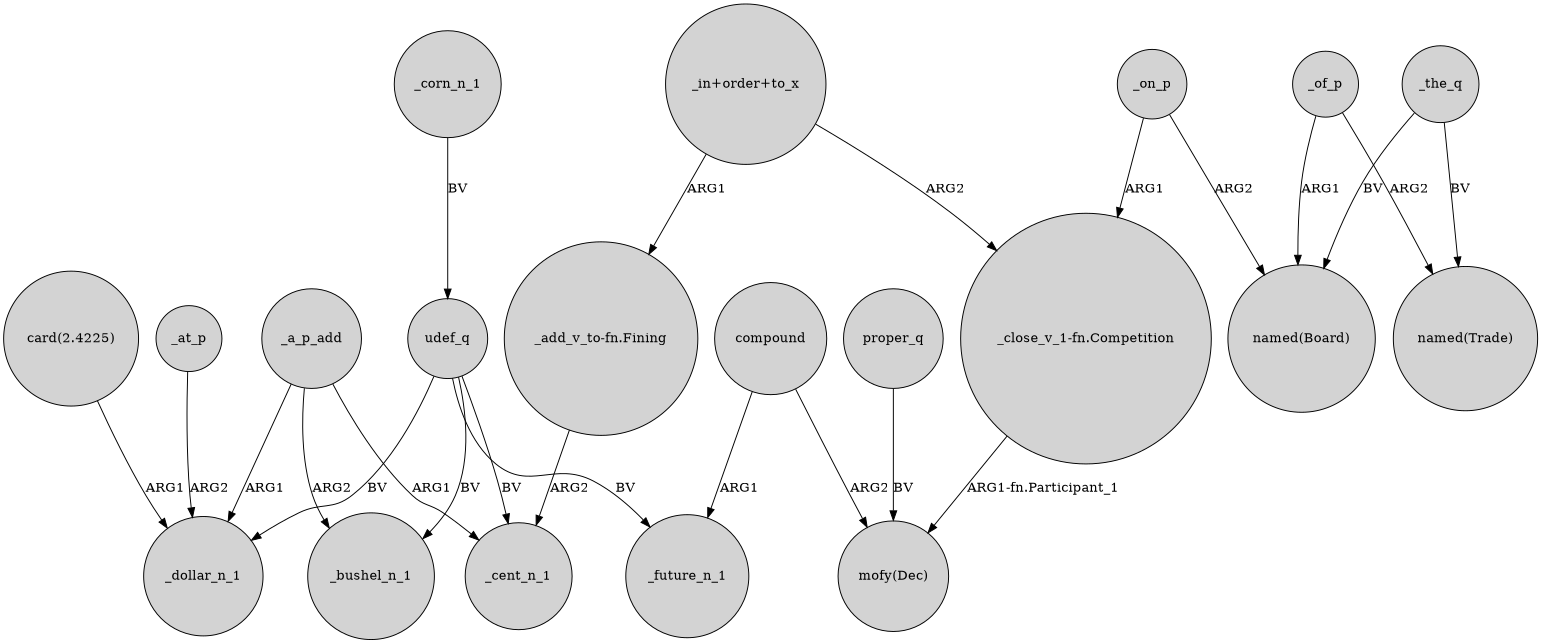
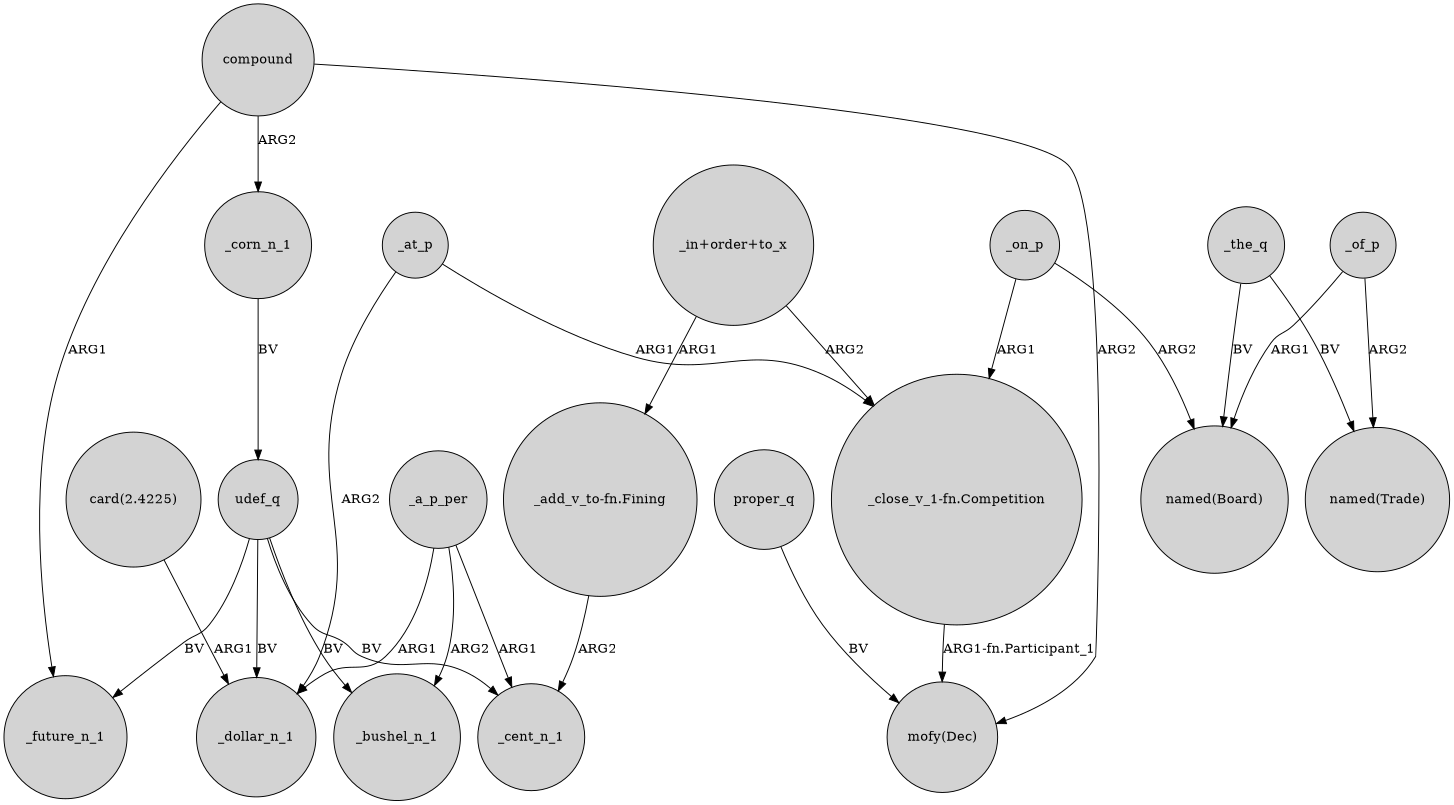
edge "compound" -> "_corn_n_1": added, label "ARG2"
node "_a_p_add": label "_a_p_add" -> "_a_p_per"
edge "_at_p" -> "_close_v_1-fn.Competition": added, label "ARG1"
